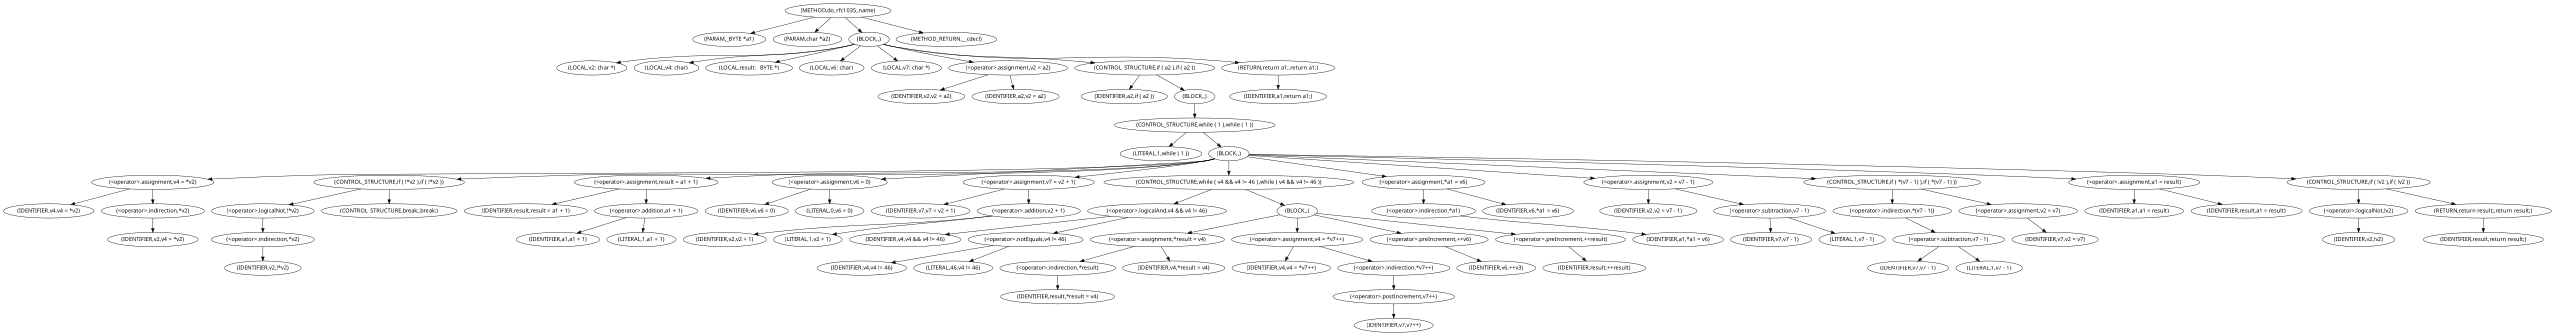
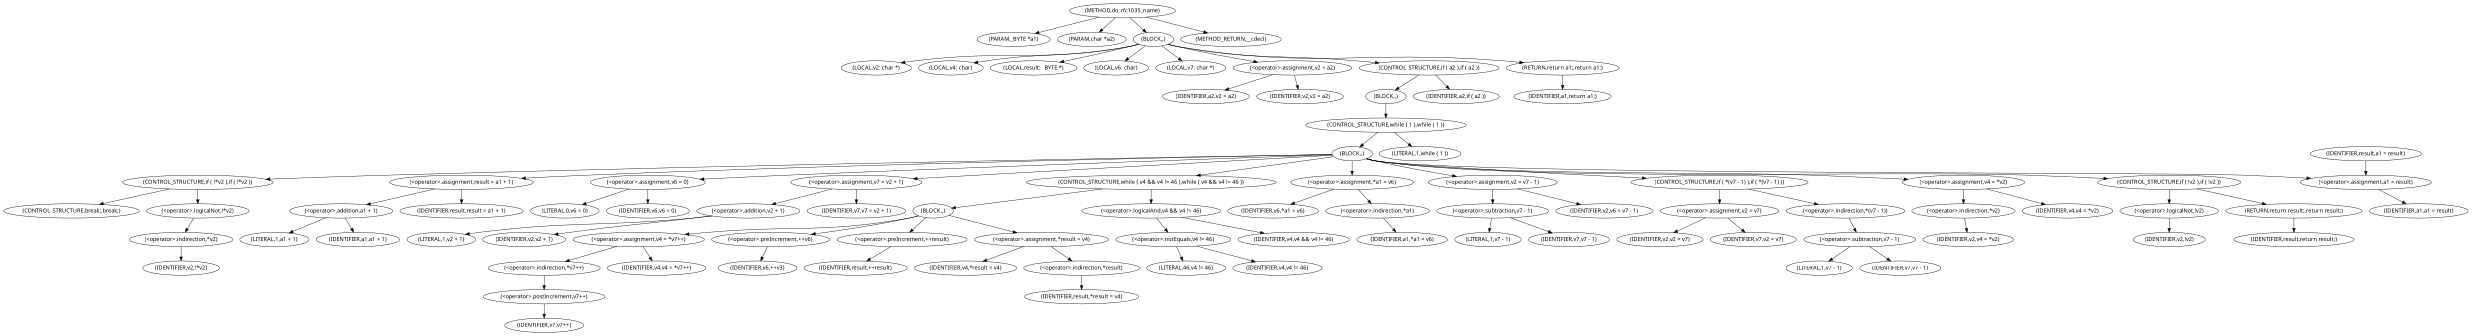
edge "(<operator>.assignment,a1 = result)" -> "(IDENTIFIER,result,a1 = result)": reversed
node "(IDENTIFIER,v2,v2 = v7 - 1)": label "(IDENTIFIER,v2,v2 = v7 - 1)" -> "(IDENTIFIER,v2,v6 = v7 - 1)"
node "(IDENTIFIER,v2,v2 = v7)": added
